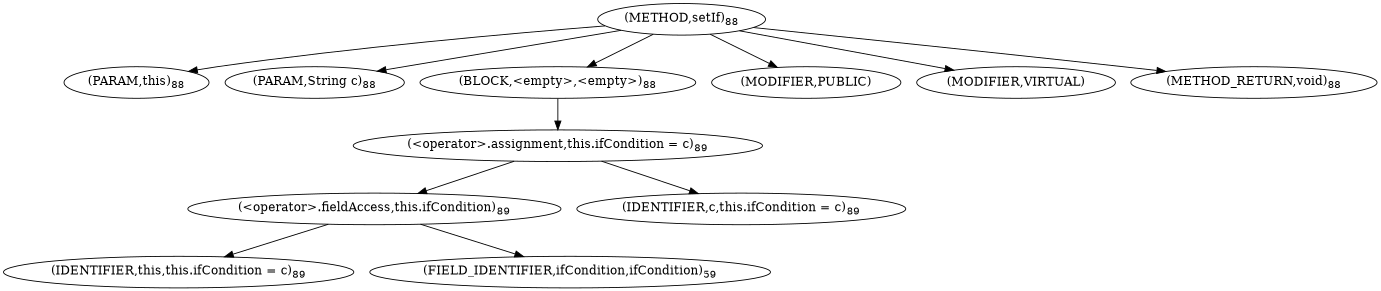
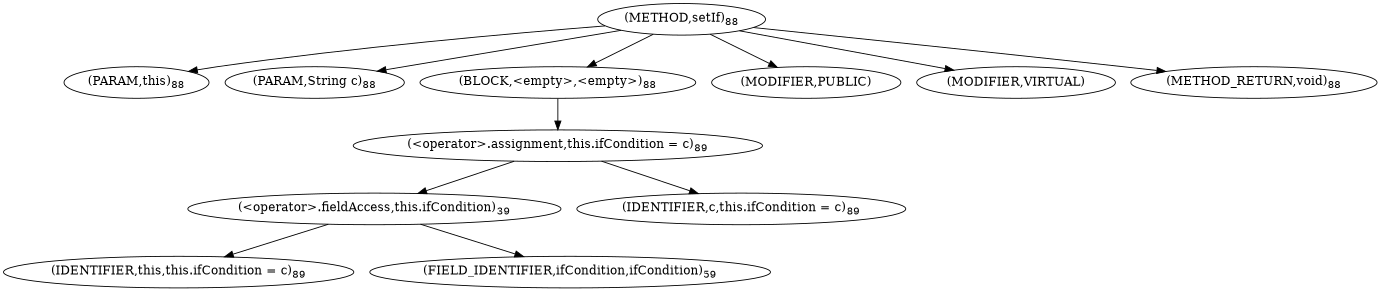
node "(<operator>.fieldAccess,this.ifCondition)": text "89" -> "39"
